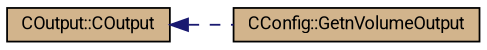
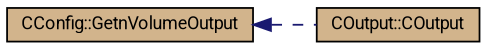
edge "CConfig::GetnVolumeOutput" -> "COutput::COutput": reversed
